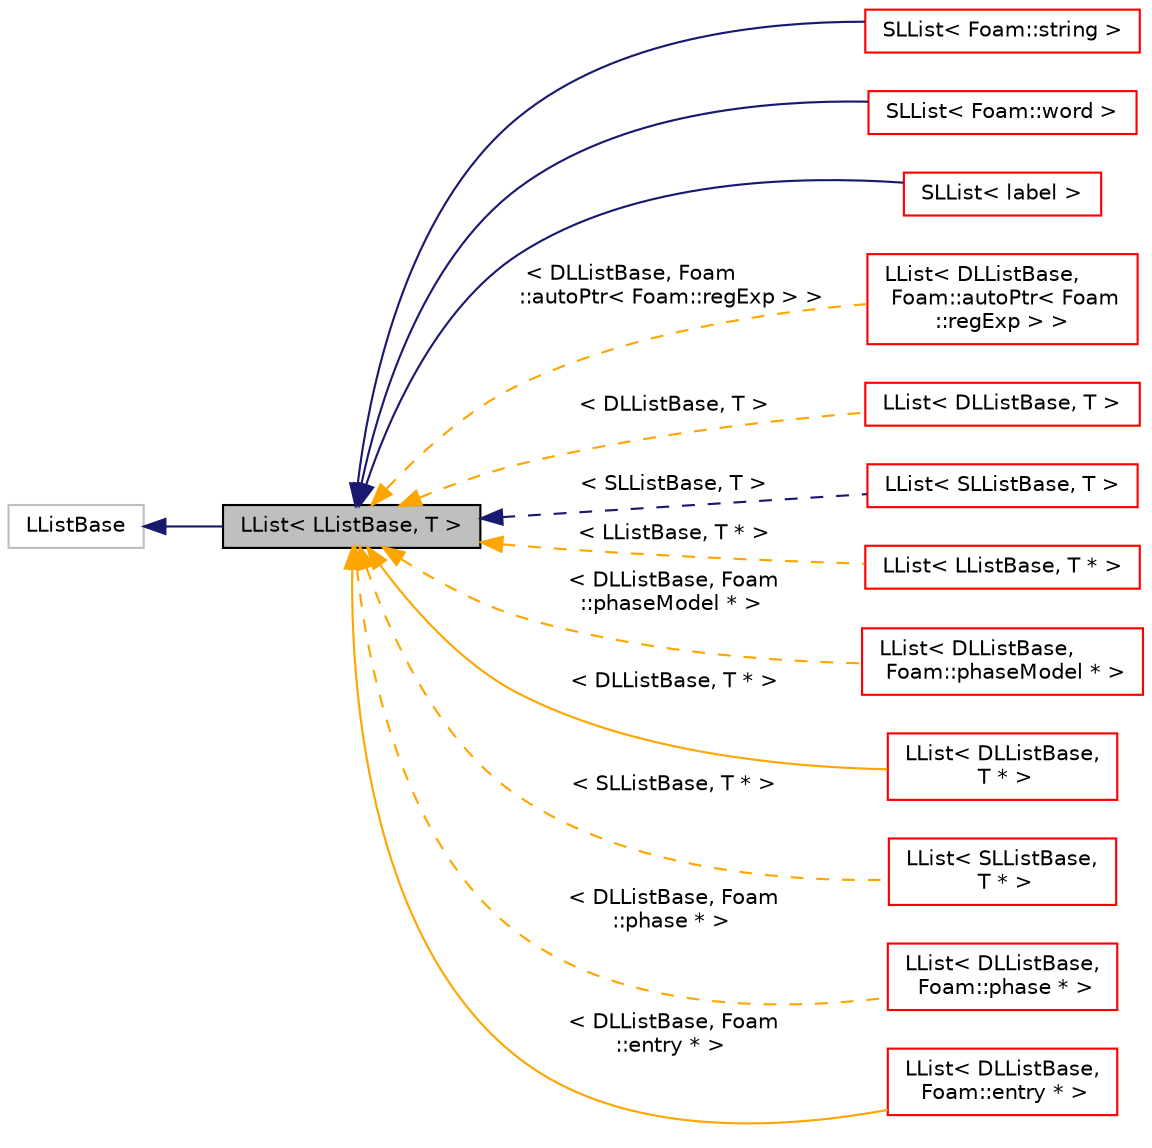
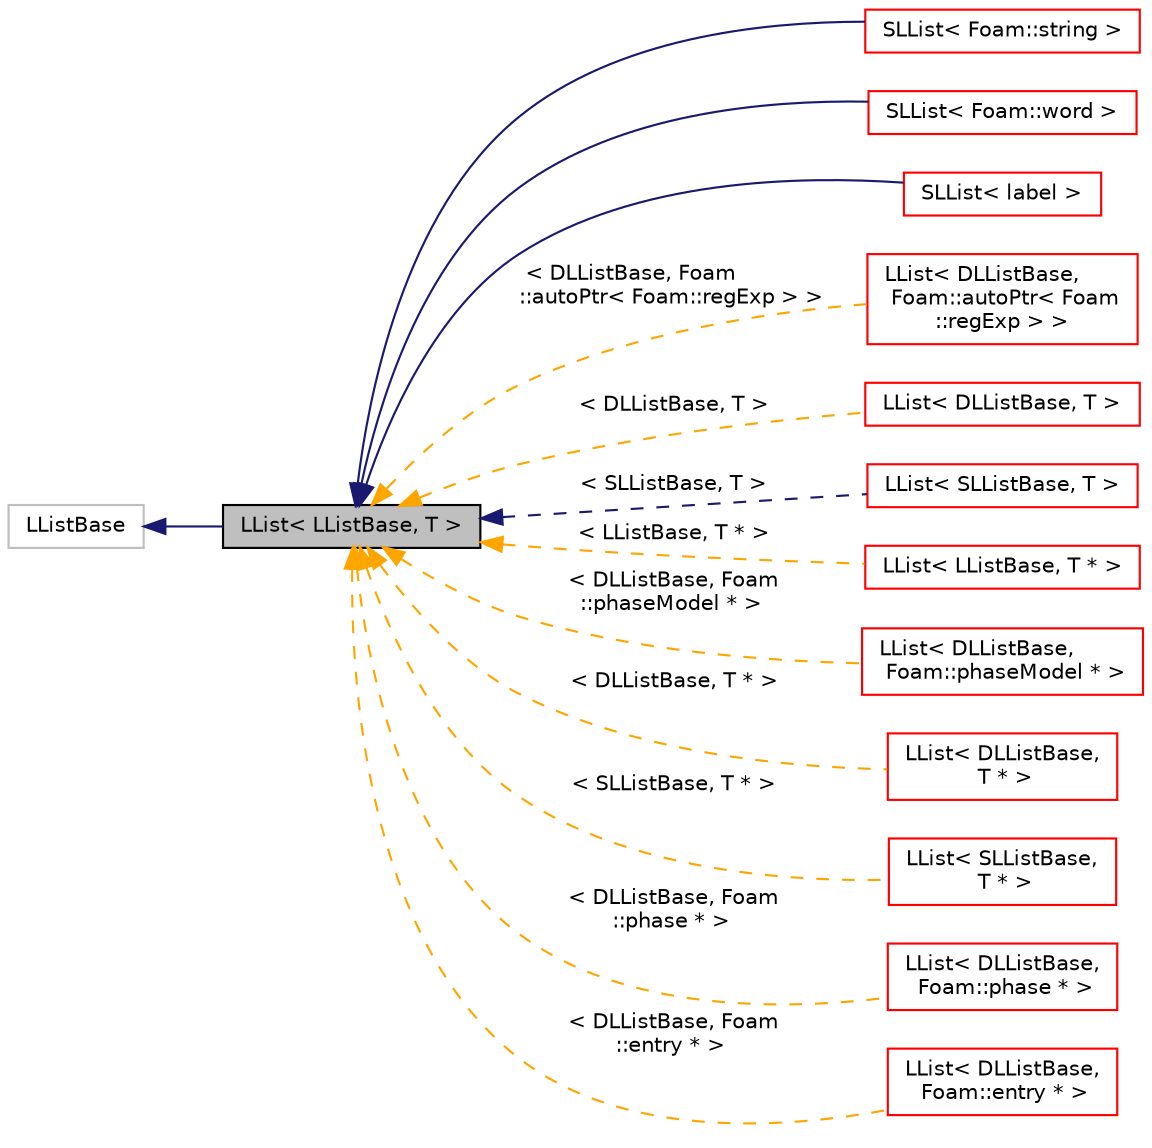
edge "LList< DLListBase, T * >" -> "LList< LListBase, T >": style solid -> dashed
edge "LList< DLListBase, Foam::entry * >" -> "LList< LListBase, T >": style solid -> dashed
